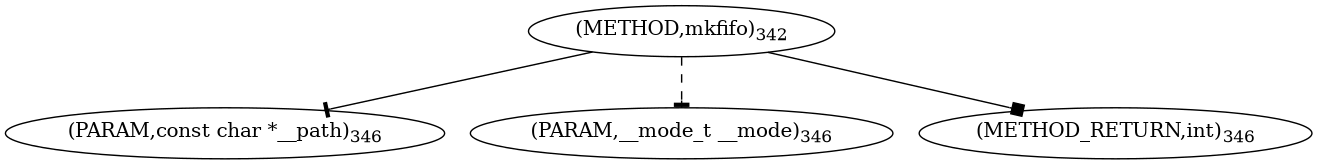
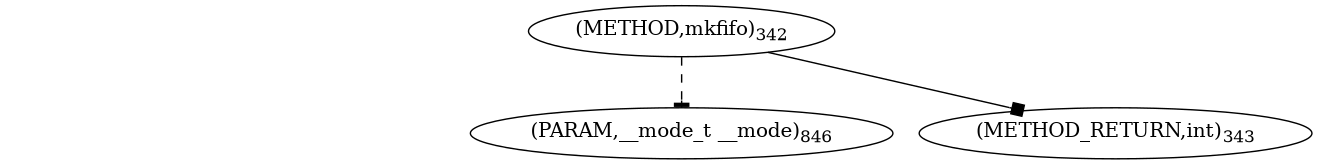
node "(PARAM,__mode_t __mode)": text "346" -> "846"
node "(METHOD_RETURN,int)": text "346" -> "343"
node "(PARAM,const char *__path)": removed
